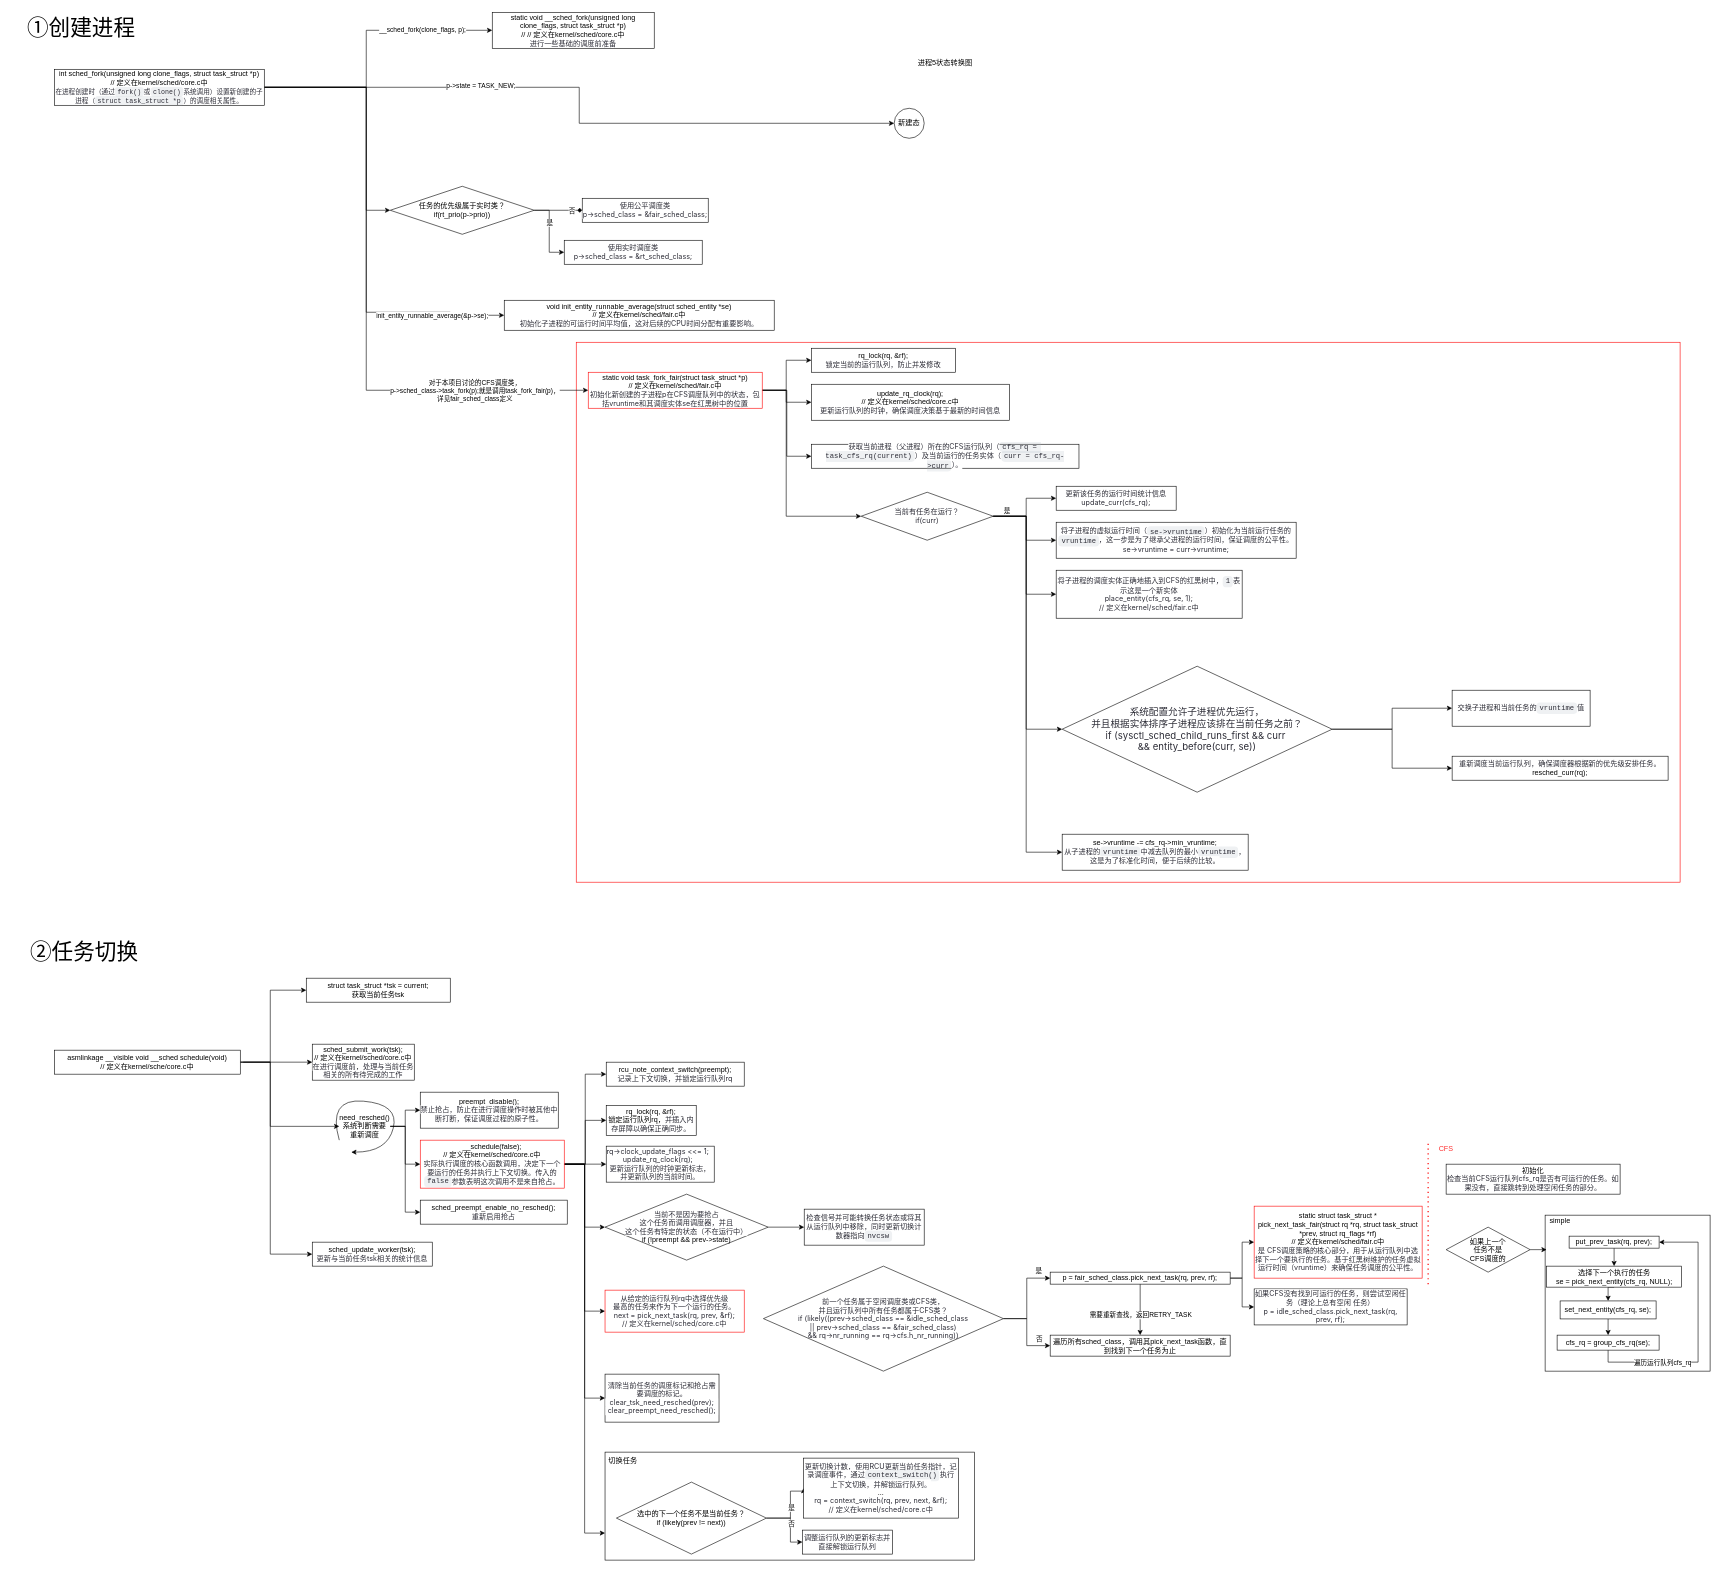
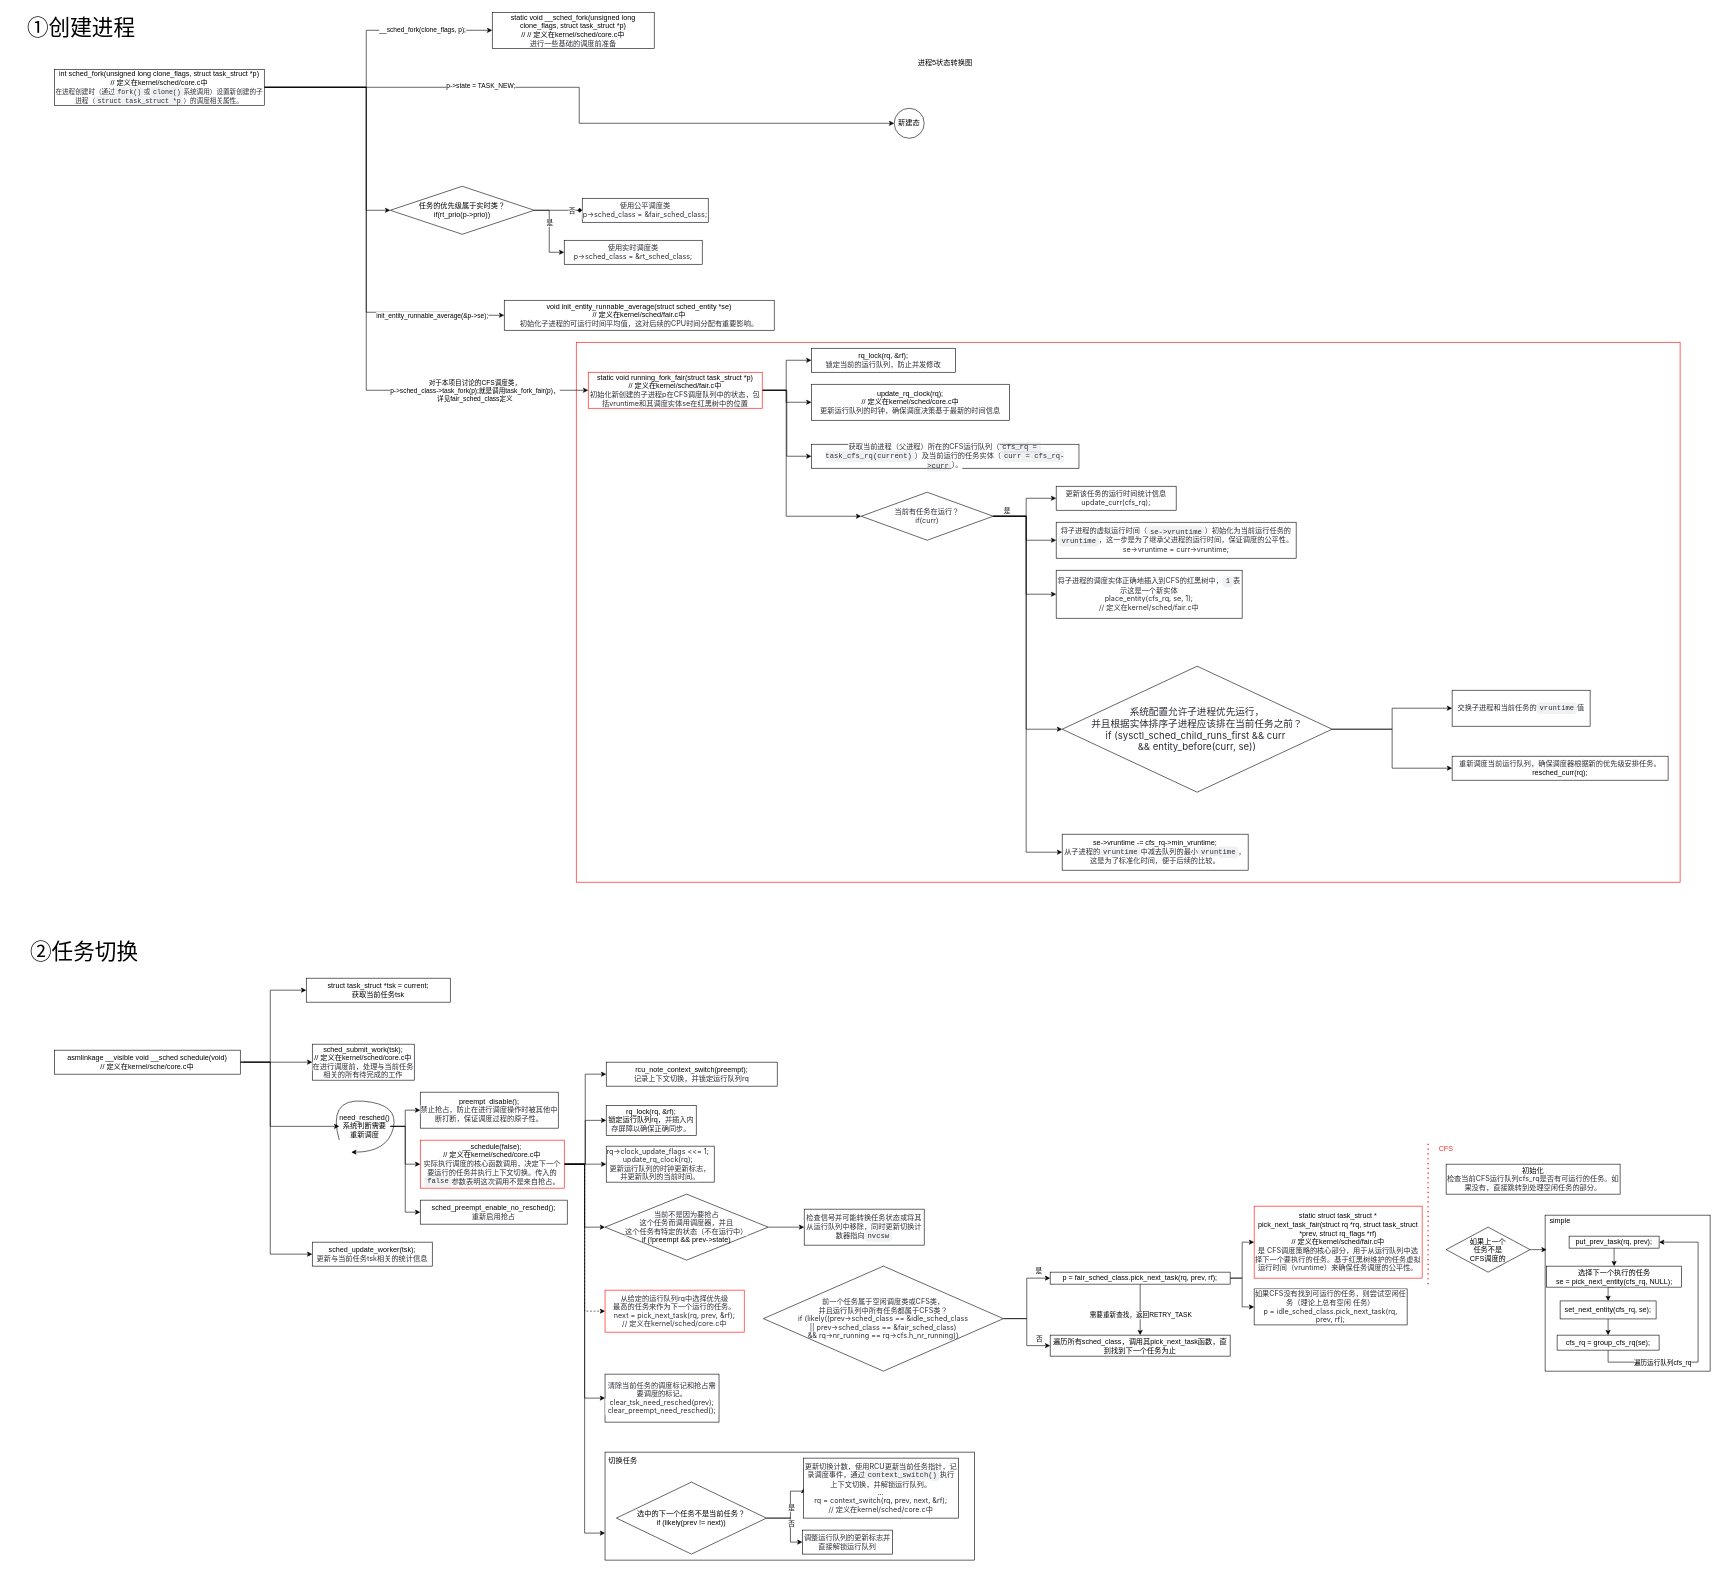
node "static void task_fork_fair(struct task_struct *p) // 定义在kernel/sched/fair.c中 初始化新创建的子进程p在CFS调度队列中的状态，包括vruntime和其调度实体se在红黑树中的位置": label "static void task_fork_fair(struct task_struct *p) // 定义在kernel/sched/fair.c中 初始化新创建的子进程p在CFS调度队列中的状态，包括vruntime和其调度实体se在红黑树中的位置" -> "static void running_fork_fair(struct task_struct *p) // 定义在kernel/sched/fair.c中 初始化新创建的子进程p在CFS调度队列中的状态，包括vruntime和其调度实体se在红黑树中的位置"
node "rcu_note_context_switch(preempt); 记录上下文切换，并锁定运行队列rq": size 138x24 -> 171x24
edge "__schedule(false); // 定义在kernel/sched/core.c中 实际执行调度的核心函数调用，决定下一个要运行的任务并执行上下文切换。传入的false参数表明这次调用不是来自抢占。" -> "从给定的运行队列rq中选择优先级 最高的任务来作为下一个运行的任务。 next = pick_next_task(rq, prev, &rf); // 定义在kernel/sched/core.c中": style solid -> dashed
